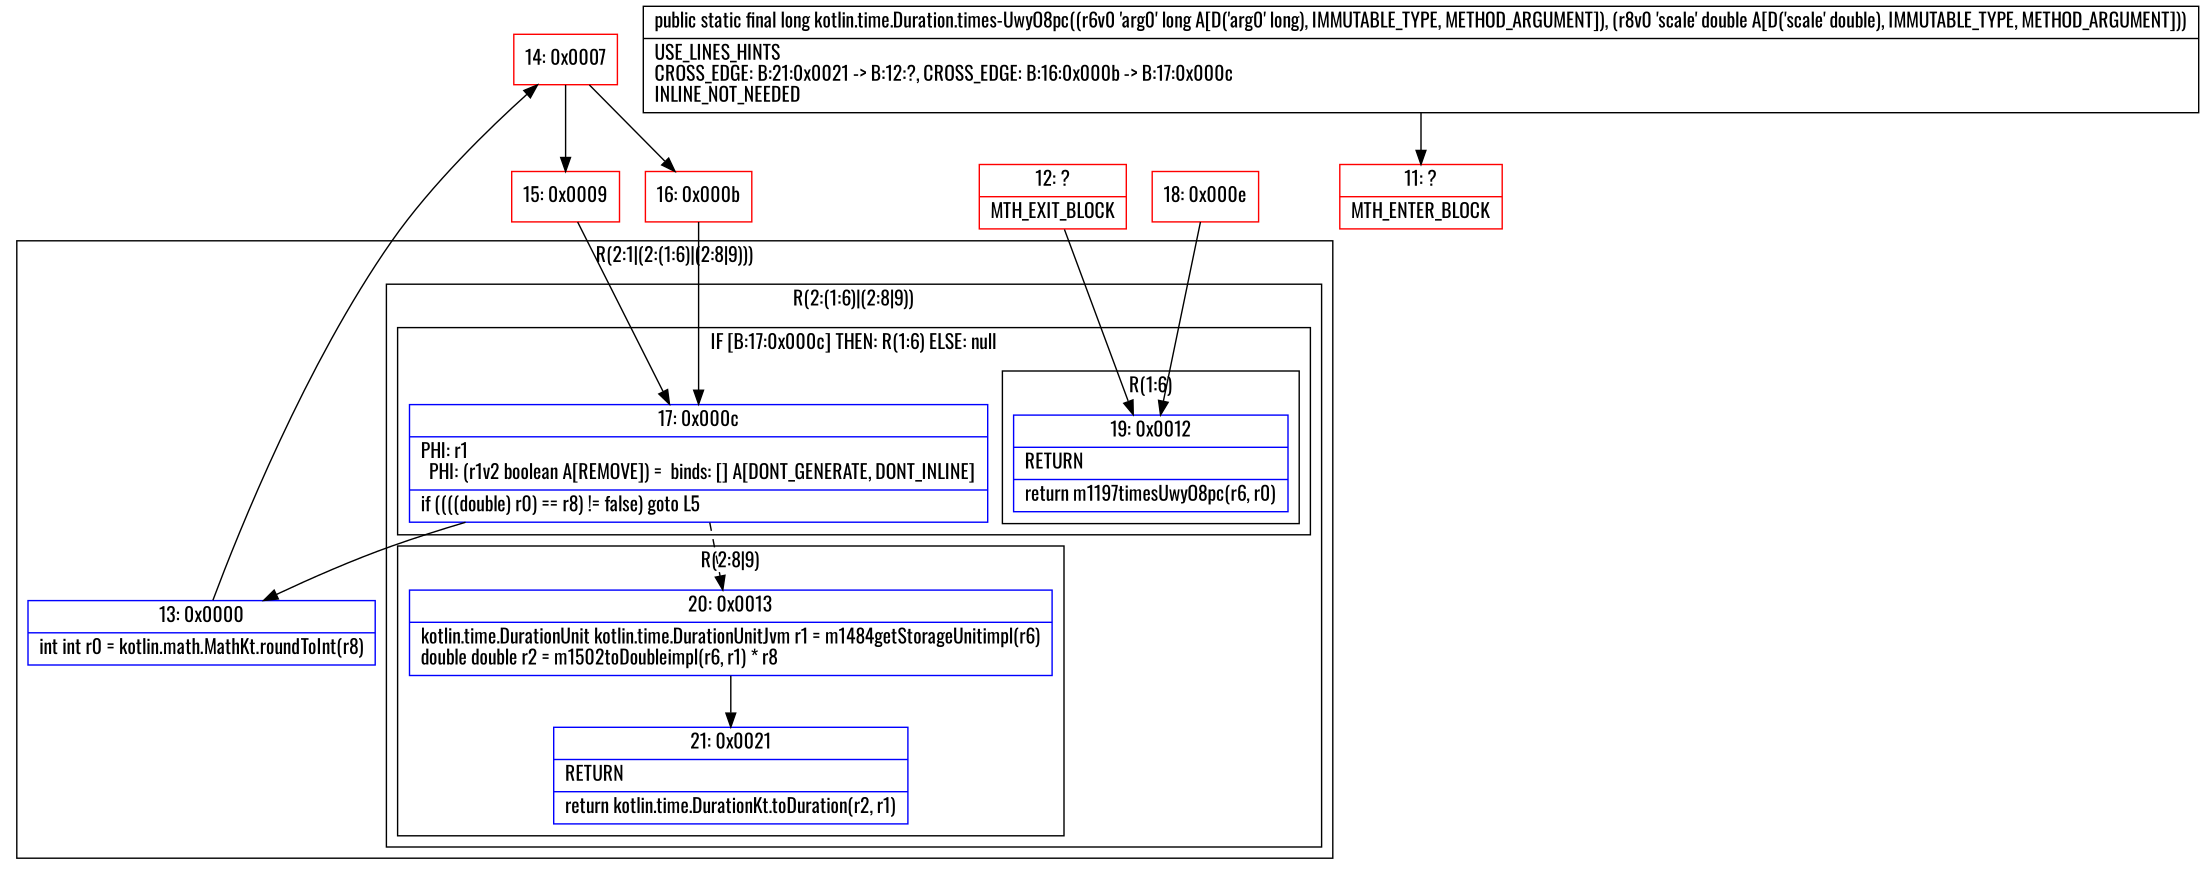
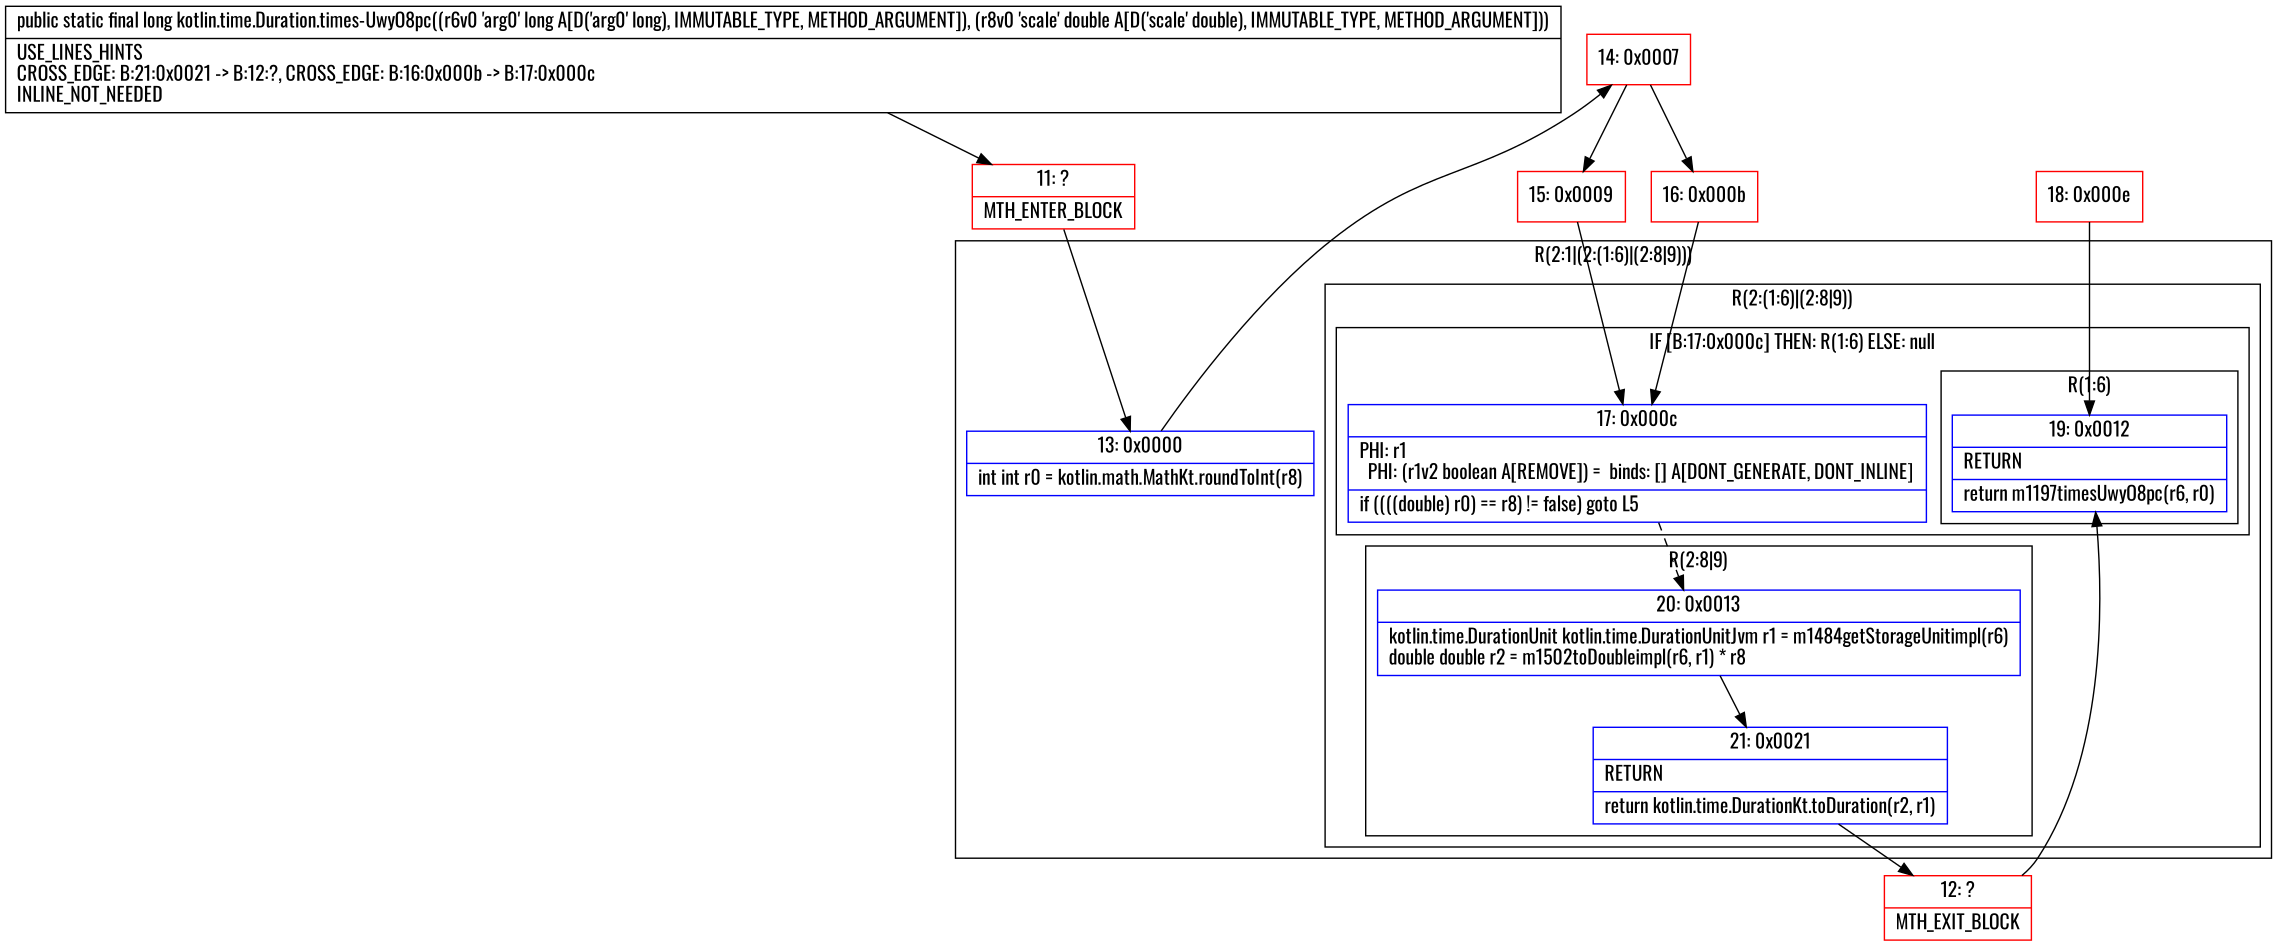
edge "17: 0x000c" -> "13: 0x0000": now "11: ?" -> "13: 0x0000"
edge "21: 0x0021" -> "12: ?": added
